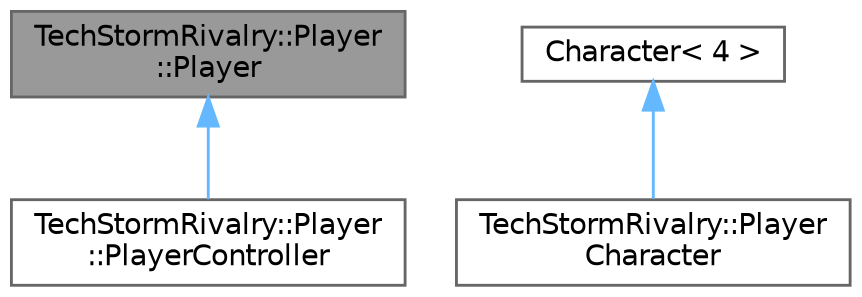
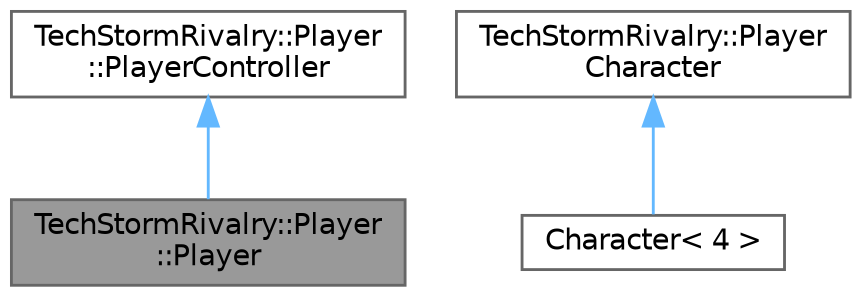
edge "TechStormRivalry::Player Character" -> "Character< 4 >": reversed
edge "TechStormRivalry::Player ::PlayerController" -> "TechStormRivalry::Player ::Player": reversed
